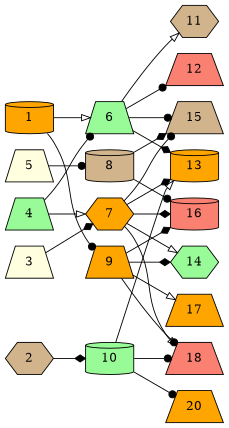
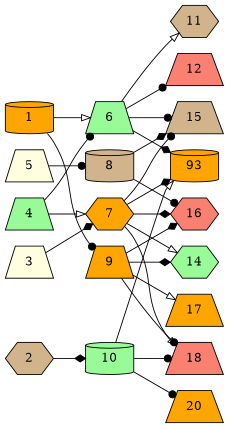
node "13": label "13" -> "93"
node "16": shape cylinder -> hexagon
